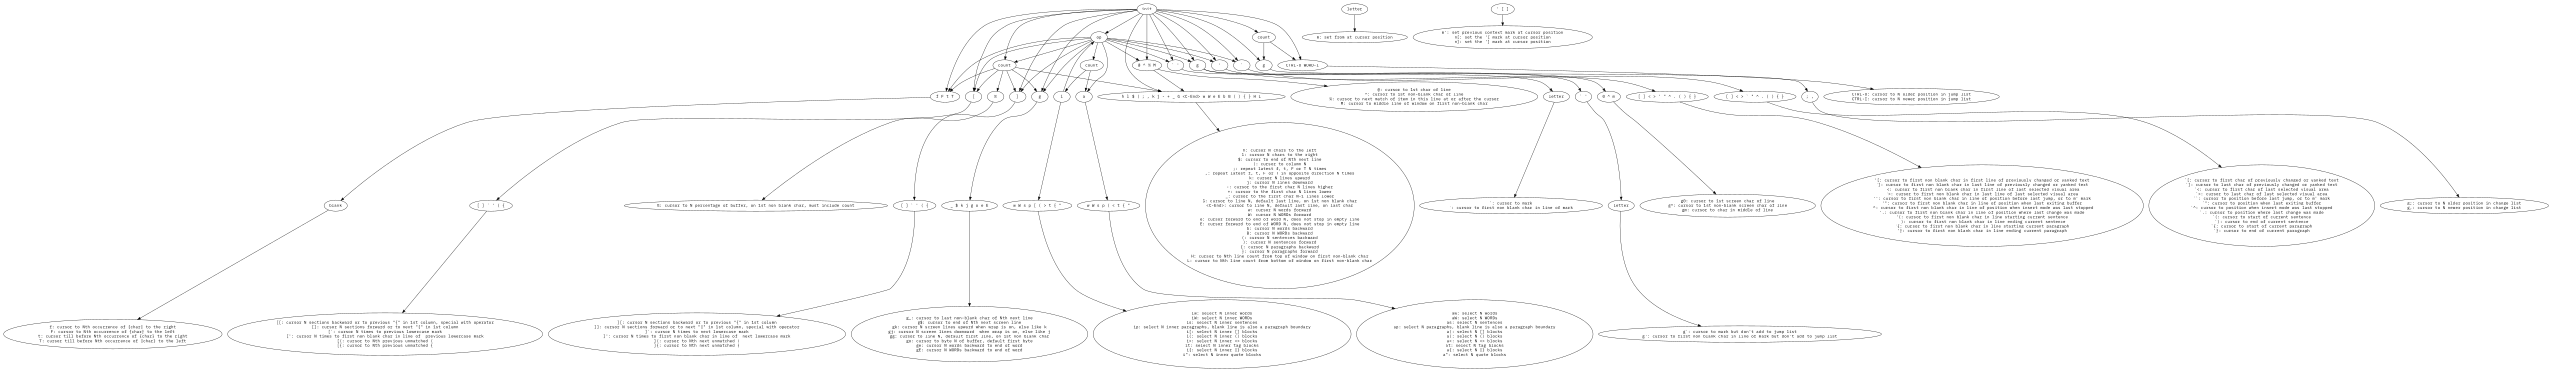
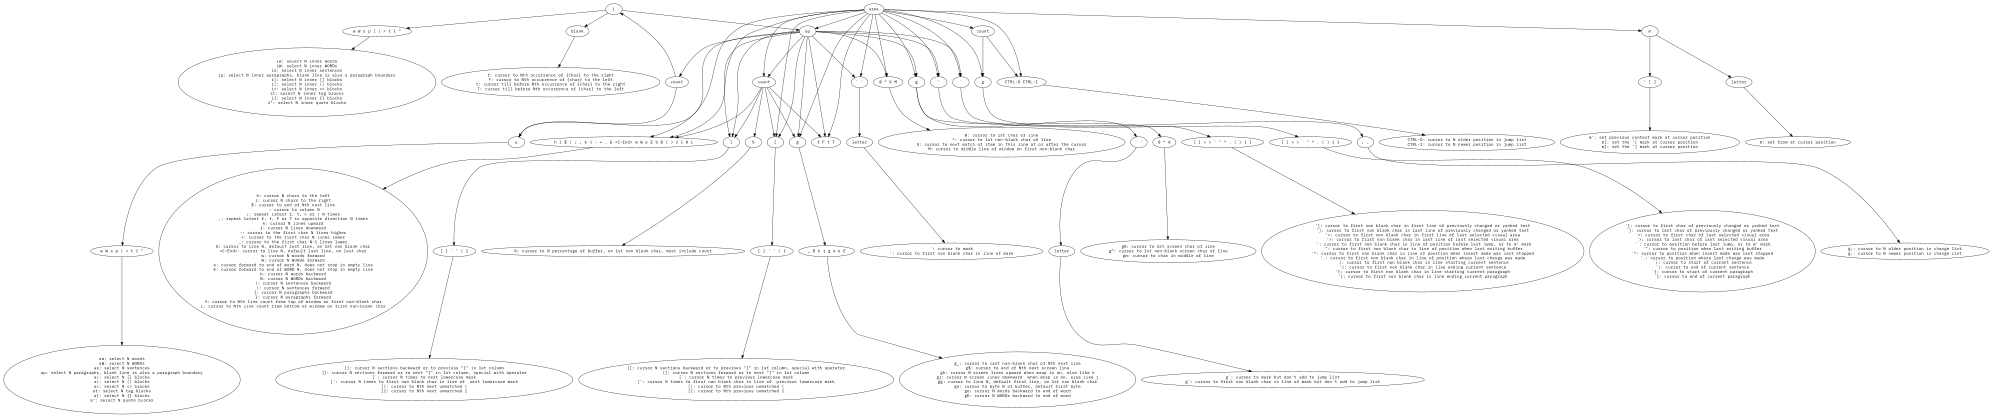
node "init": label "init" -> "area"
node "m": added
node "CTRL-O WORD-I": label "CTRL-O WORD-I" -> "CTRL-O CTRL-I"
edge "@ ^ % M" -> "h l $ | ; , k j - + _ G <C-End> w W e E b B ( ) { } H L": now "op" -> "h l $ | ; , k j - + _ G <C-End> w W e E b B ( ) { } H L"
edge "f F t T" -> "blank": now "i" -> "blank"
